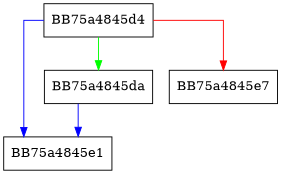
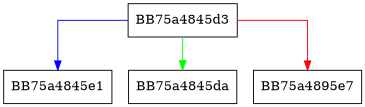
node "BB75a4845d4": label "BB75a4845d4" -> "BB75a4845d3"
node "BB75a4845e7": label "BB75a4845e7" -> "BB75a4895e7"
edge "BB75a4845da" -> "BB75a4845e1": removed
